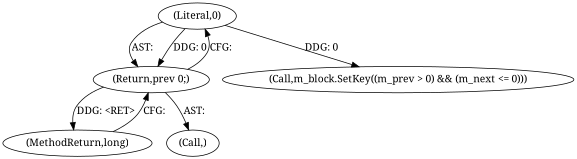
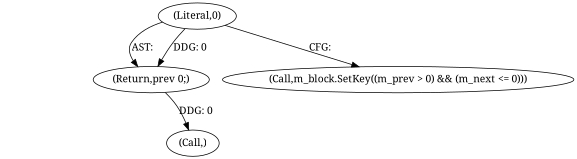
edge "(Literal,0)" -> "(Call,m_block.SetKey((m_prev > 0) && (m_next <= 0)))": label "DDG: 0" -> "CFG: "
edge "(Return,prev 0;)" -> "(Literal,0)": removed, label "CFG:"
edge "(Return,prev 0;)" -> "(Call,)": label "AST: " -> "DDG: 0"
node "(MethodReturn,long)": removed
